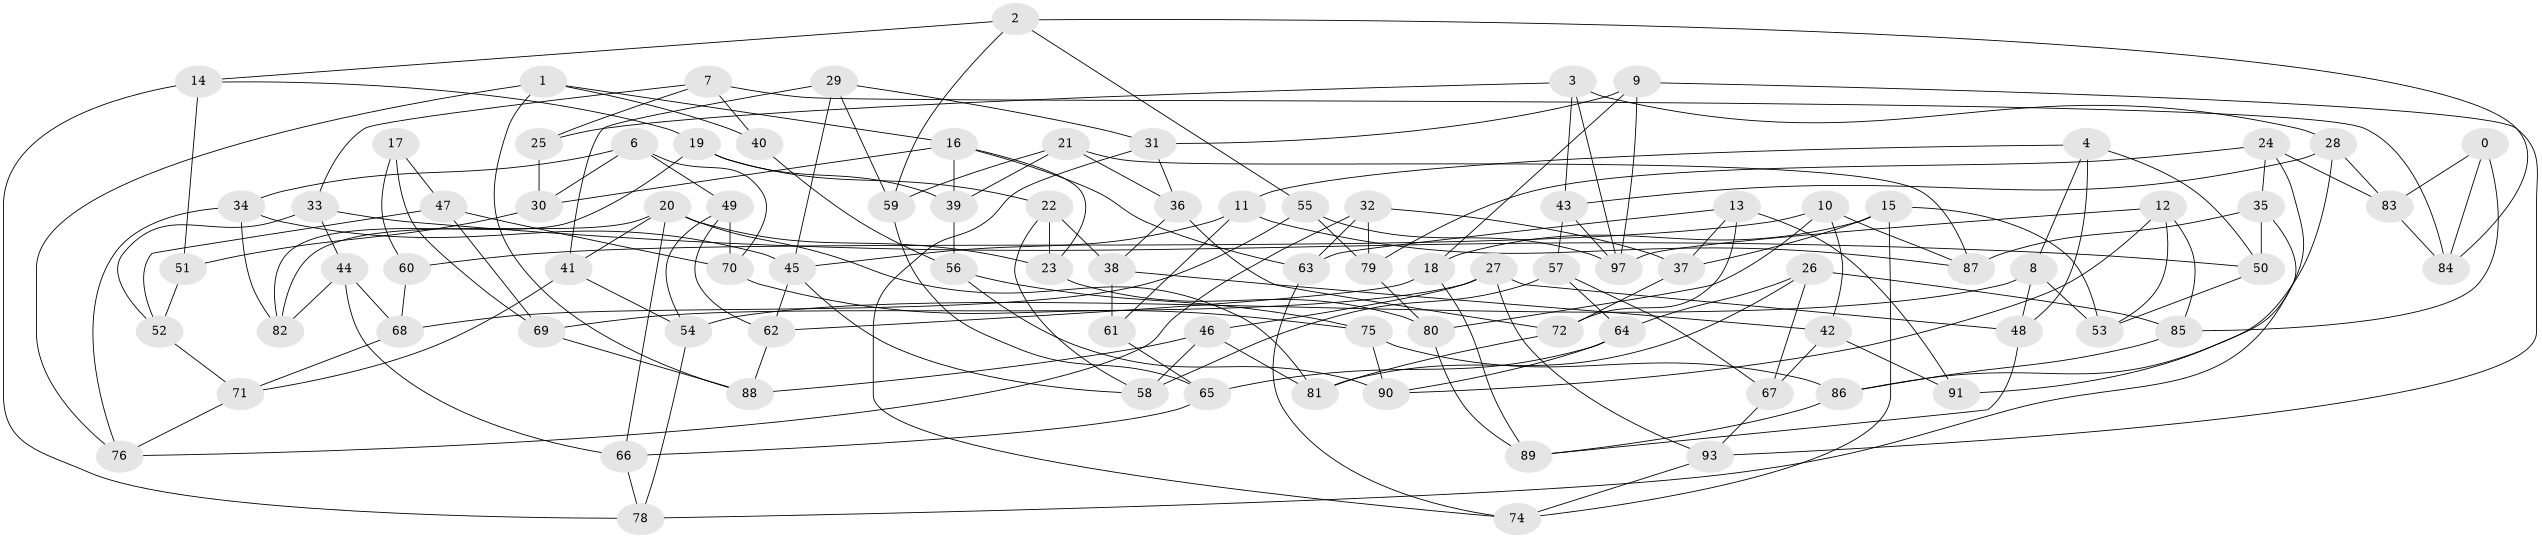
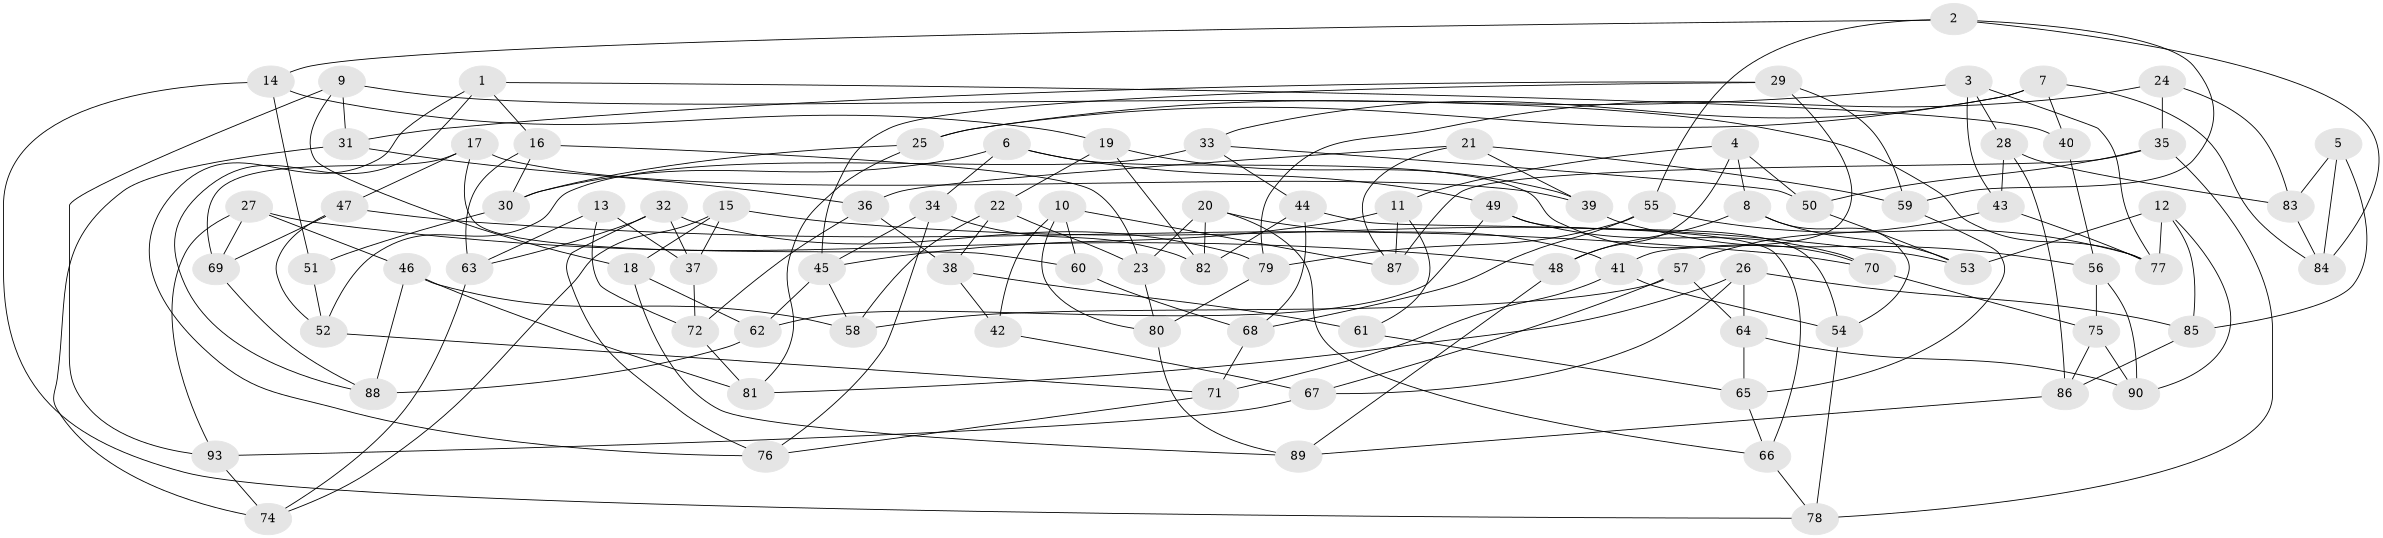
node "0": label "0" -> "5"
edge "16" -- "39": now "17" -- "39"
node "97": label "97" -> "77"
edge "20" -- "81": now "25" -- "81"
node "91": removed
